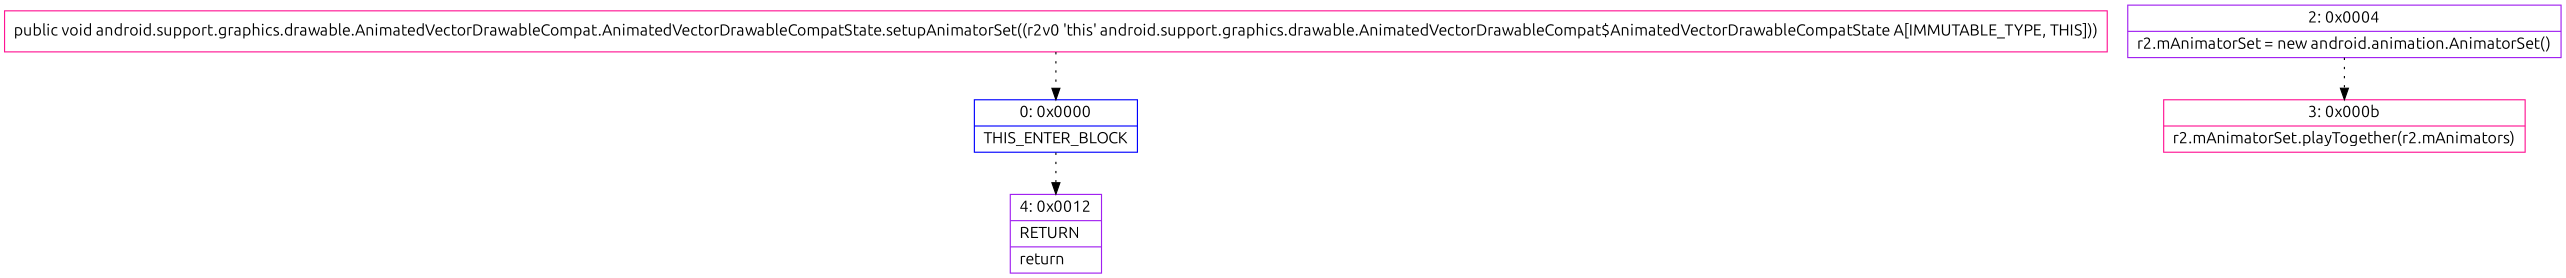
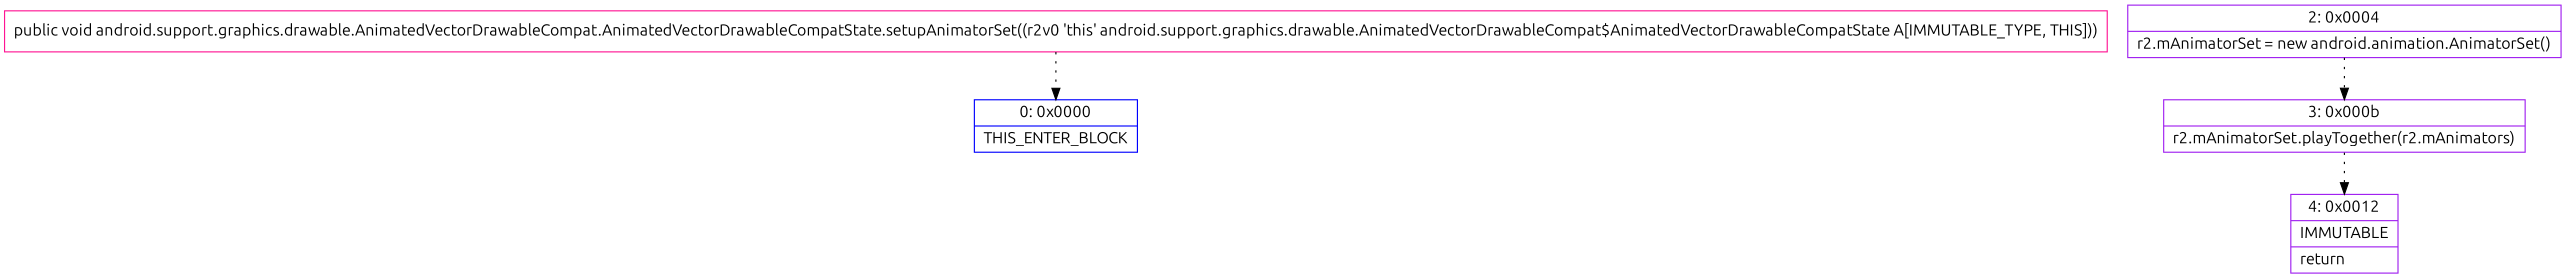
node "3: 0x000b": color deeppink -> purple
edge "0: 0x0000" -> "4: 0x0012": now "3: 0x000b" -> "4: 0x0012"
node "4: 0x0012": text "RETURN" -> "IMMUTABLE"
